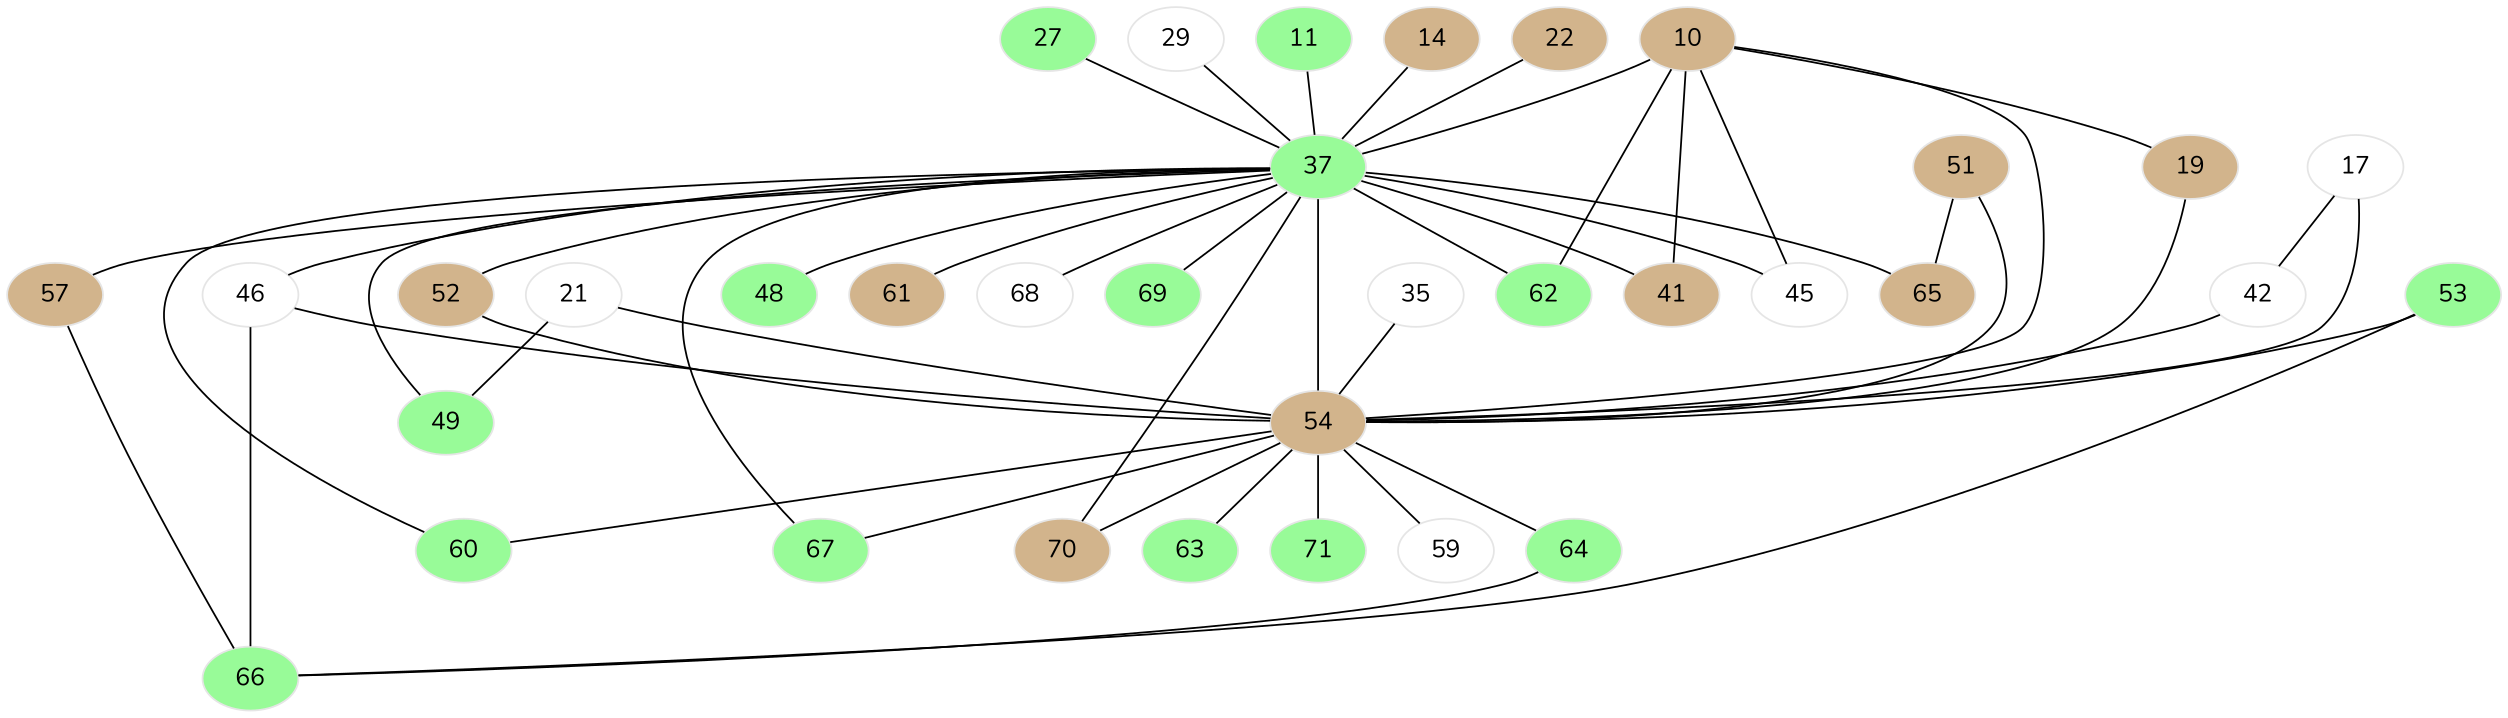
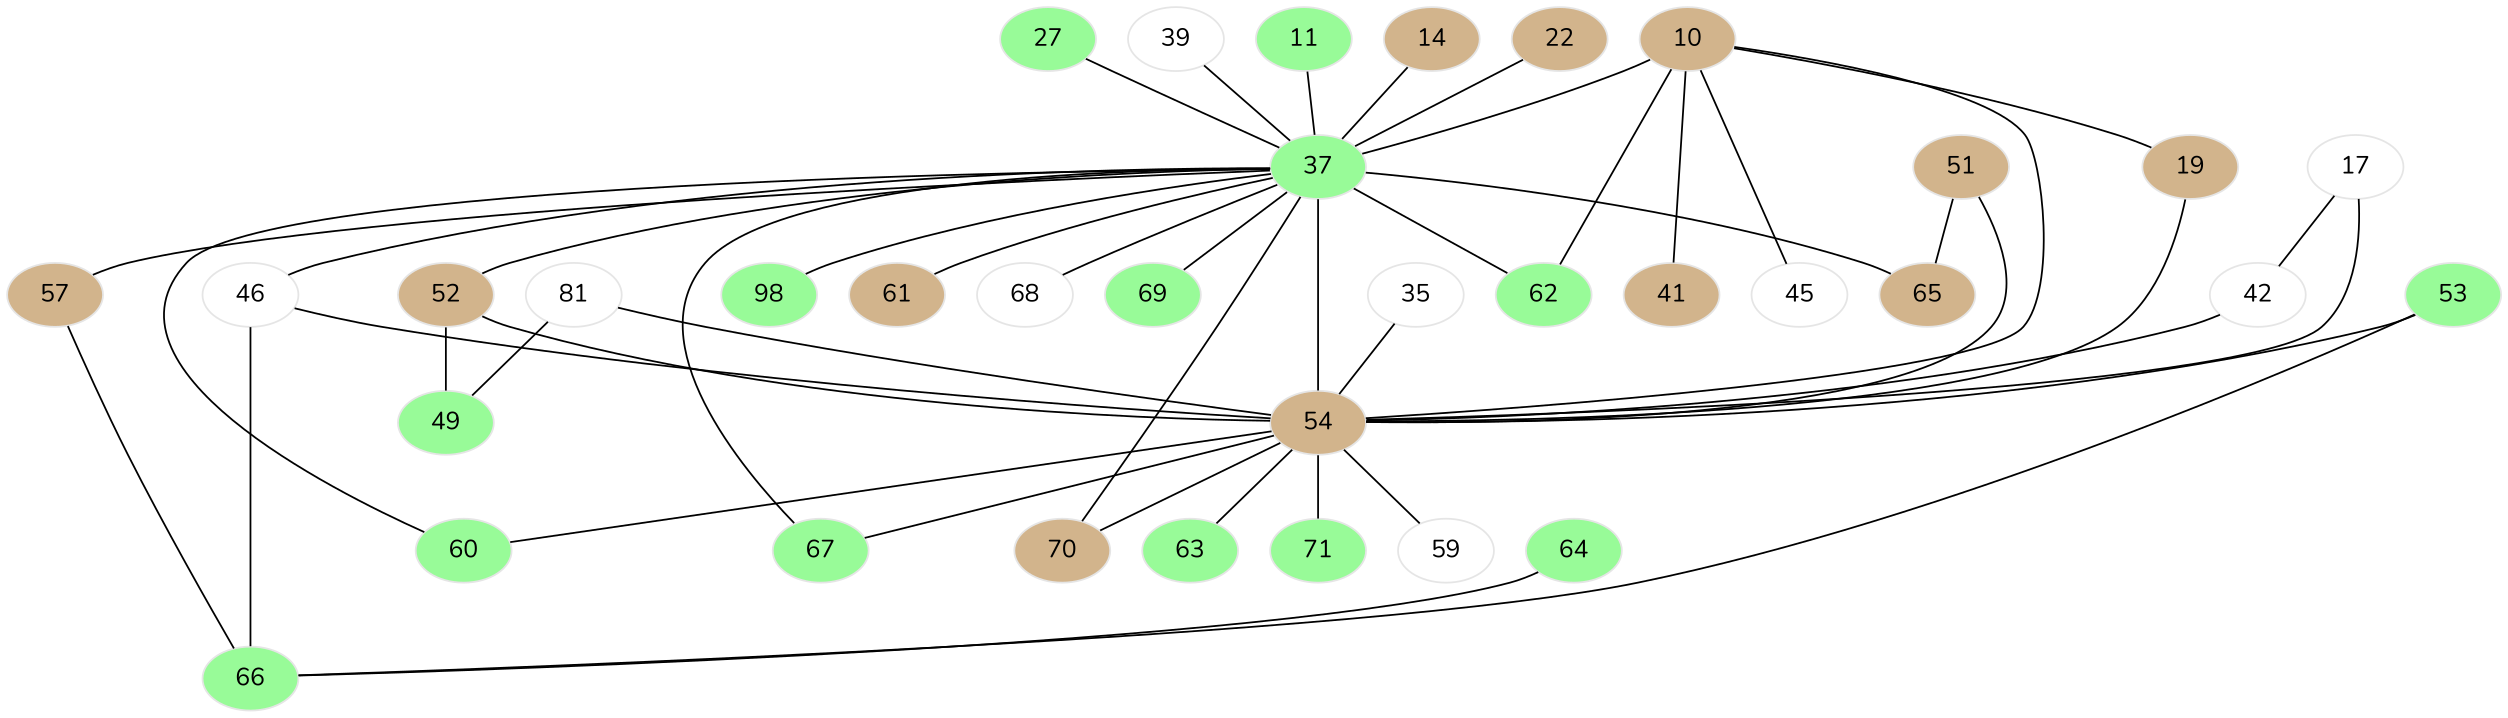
node "29": label "29" -> "39"
edge "37" -- "49": now "52" -- "49"
edge "37" -- "45": removed
edge "37" -- "41": removed
node "21": label "21" -> "81"
node "48": label "48" -> "98"
edge "54" -- "64": removed
